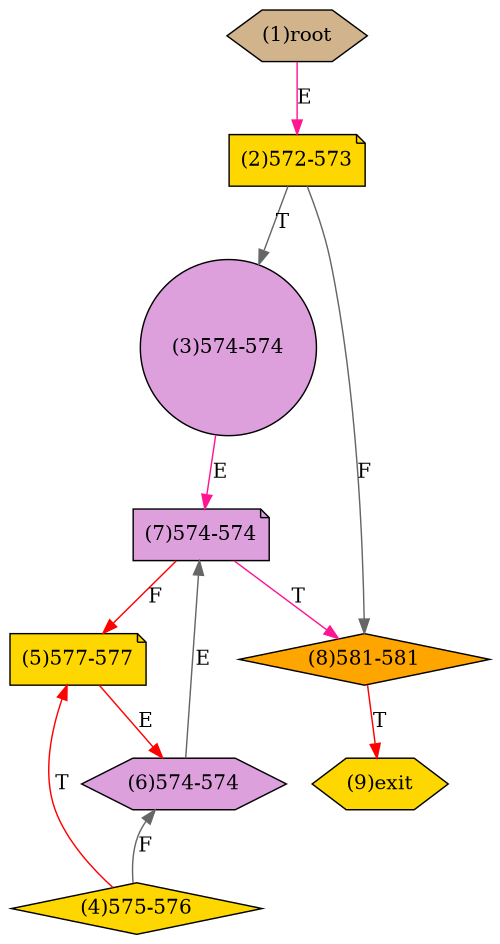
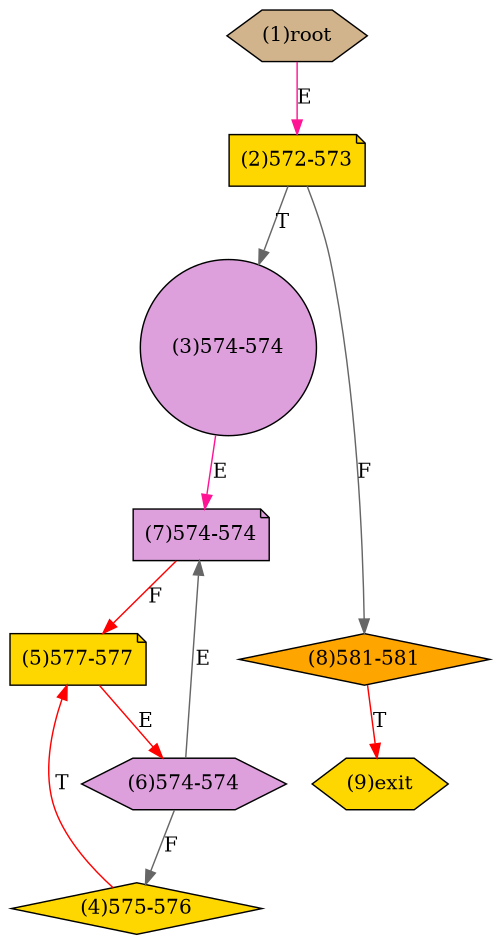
edge "(7)574-574" -> "(8)581-581": removed, label "T"
edge "(4)575-576" -> "(6)574-574": reversed
